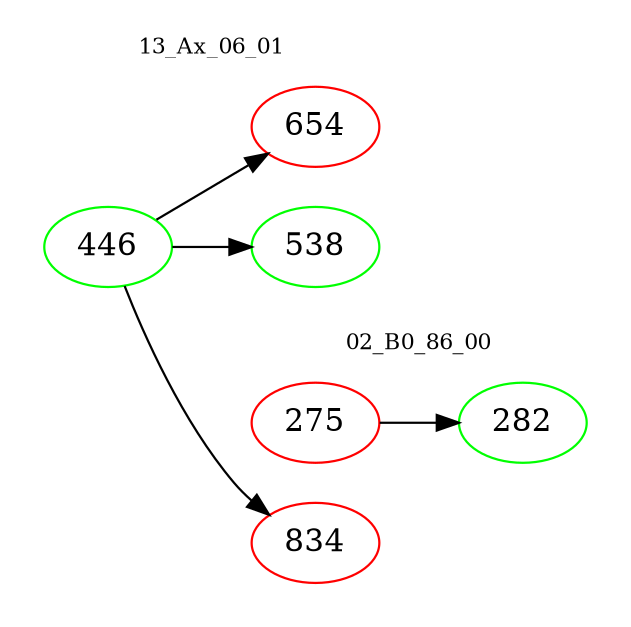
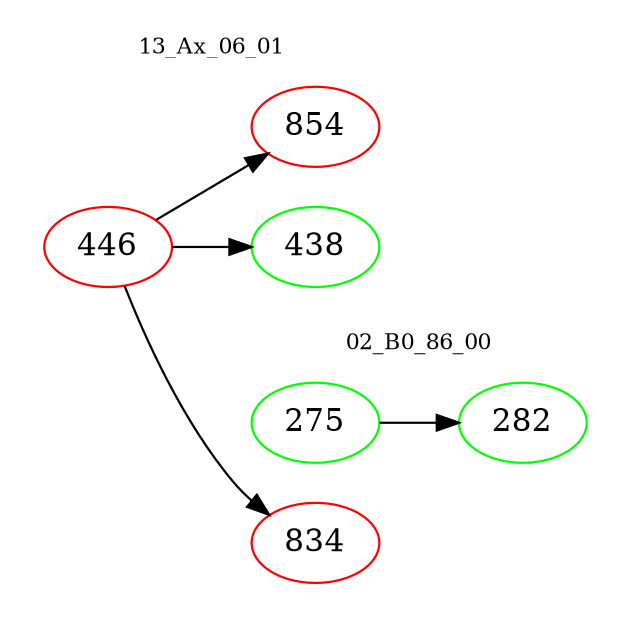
node "654": label "654" -> "854"
node "446": color green -> red
node "538": label "538" -> "438"
node "275": color red -> green
